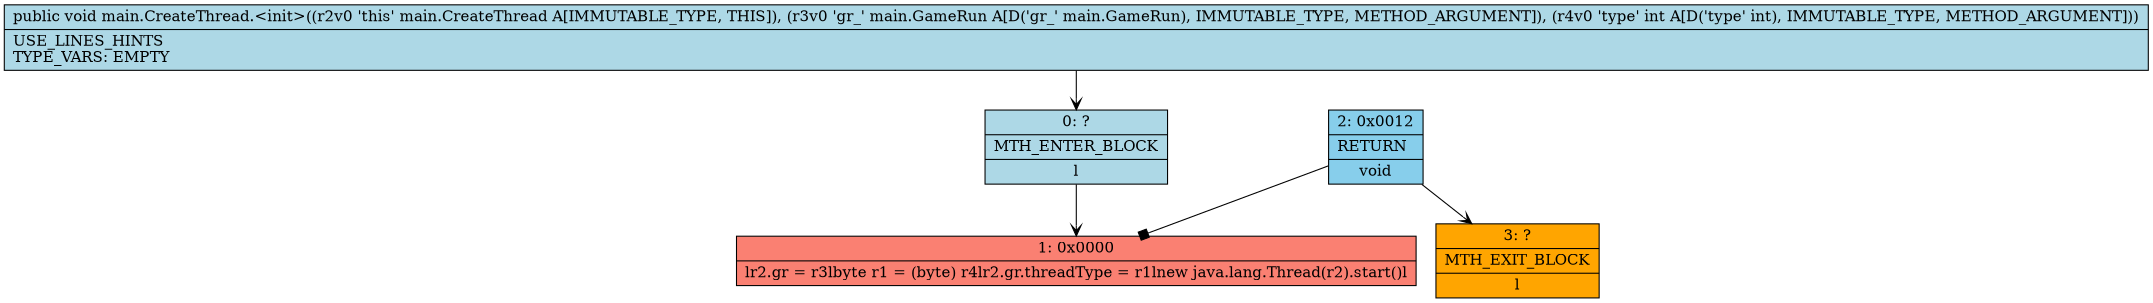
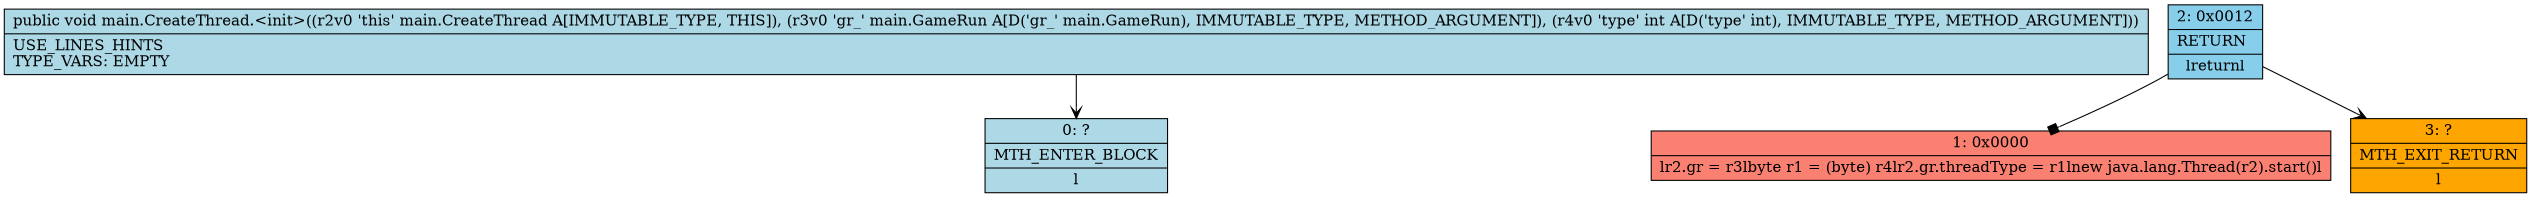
node "2: 0x0012": text "void" -> "lreturnl"
edge "0: ?" -> "1: 0x0000": removed
node "3: ?": text "MTH_EXIT_BLOCK" -> "MTH_EXIT_RETURN"
